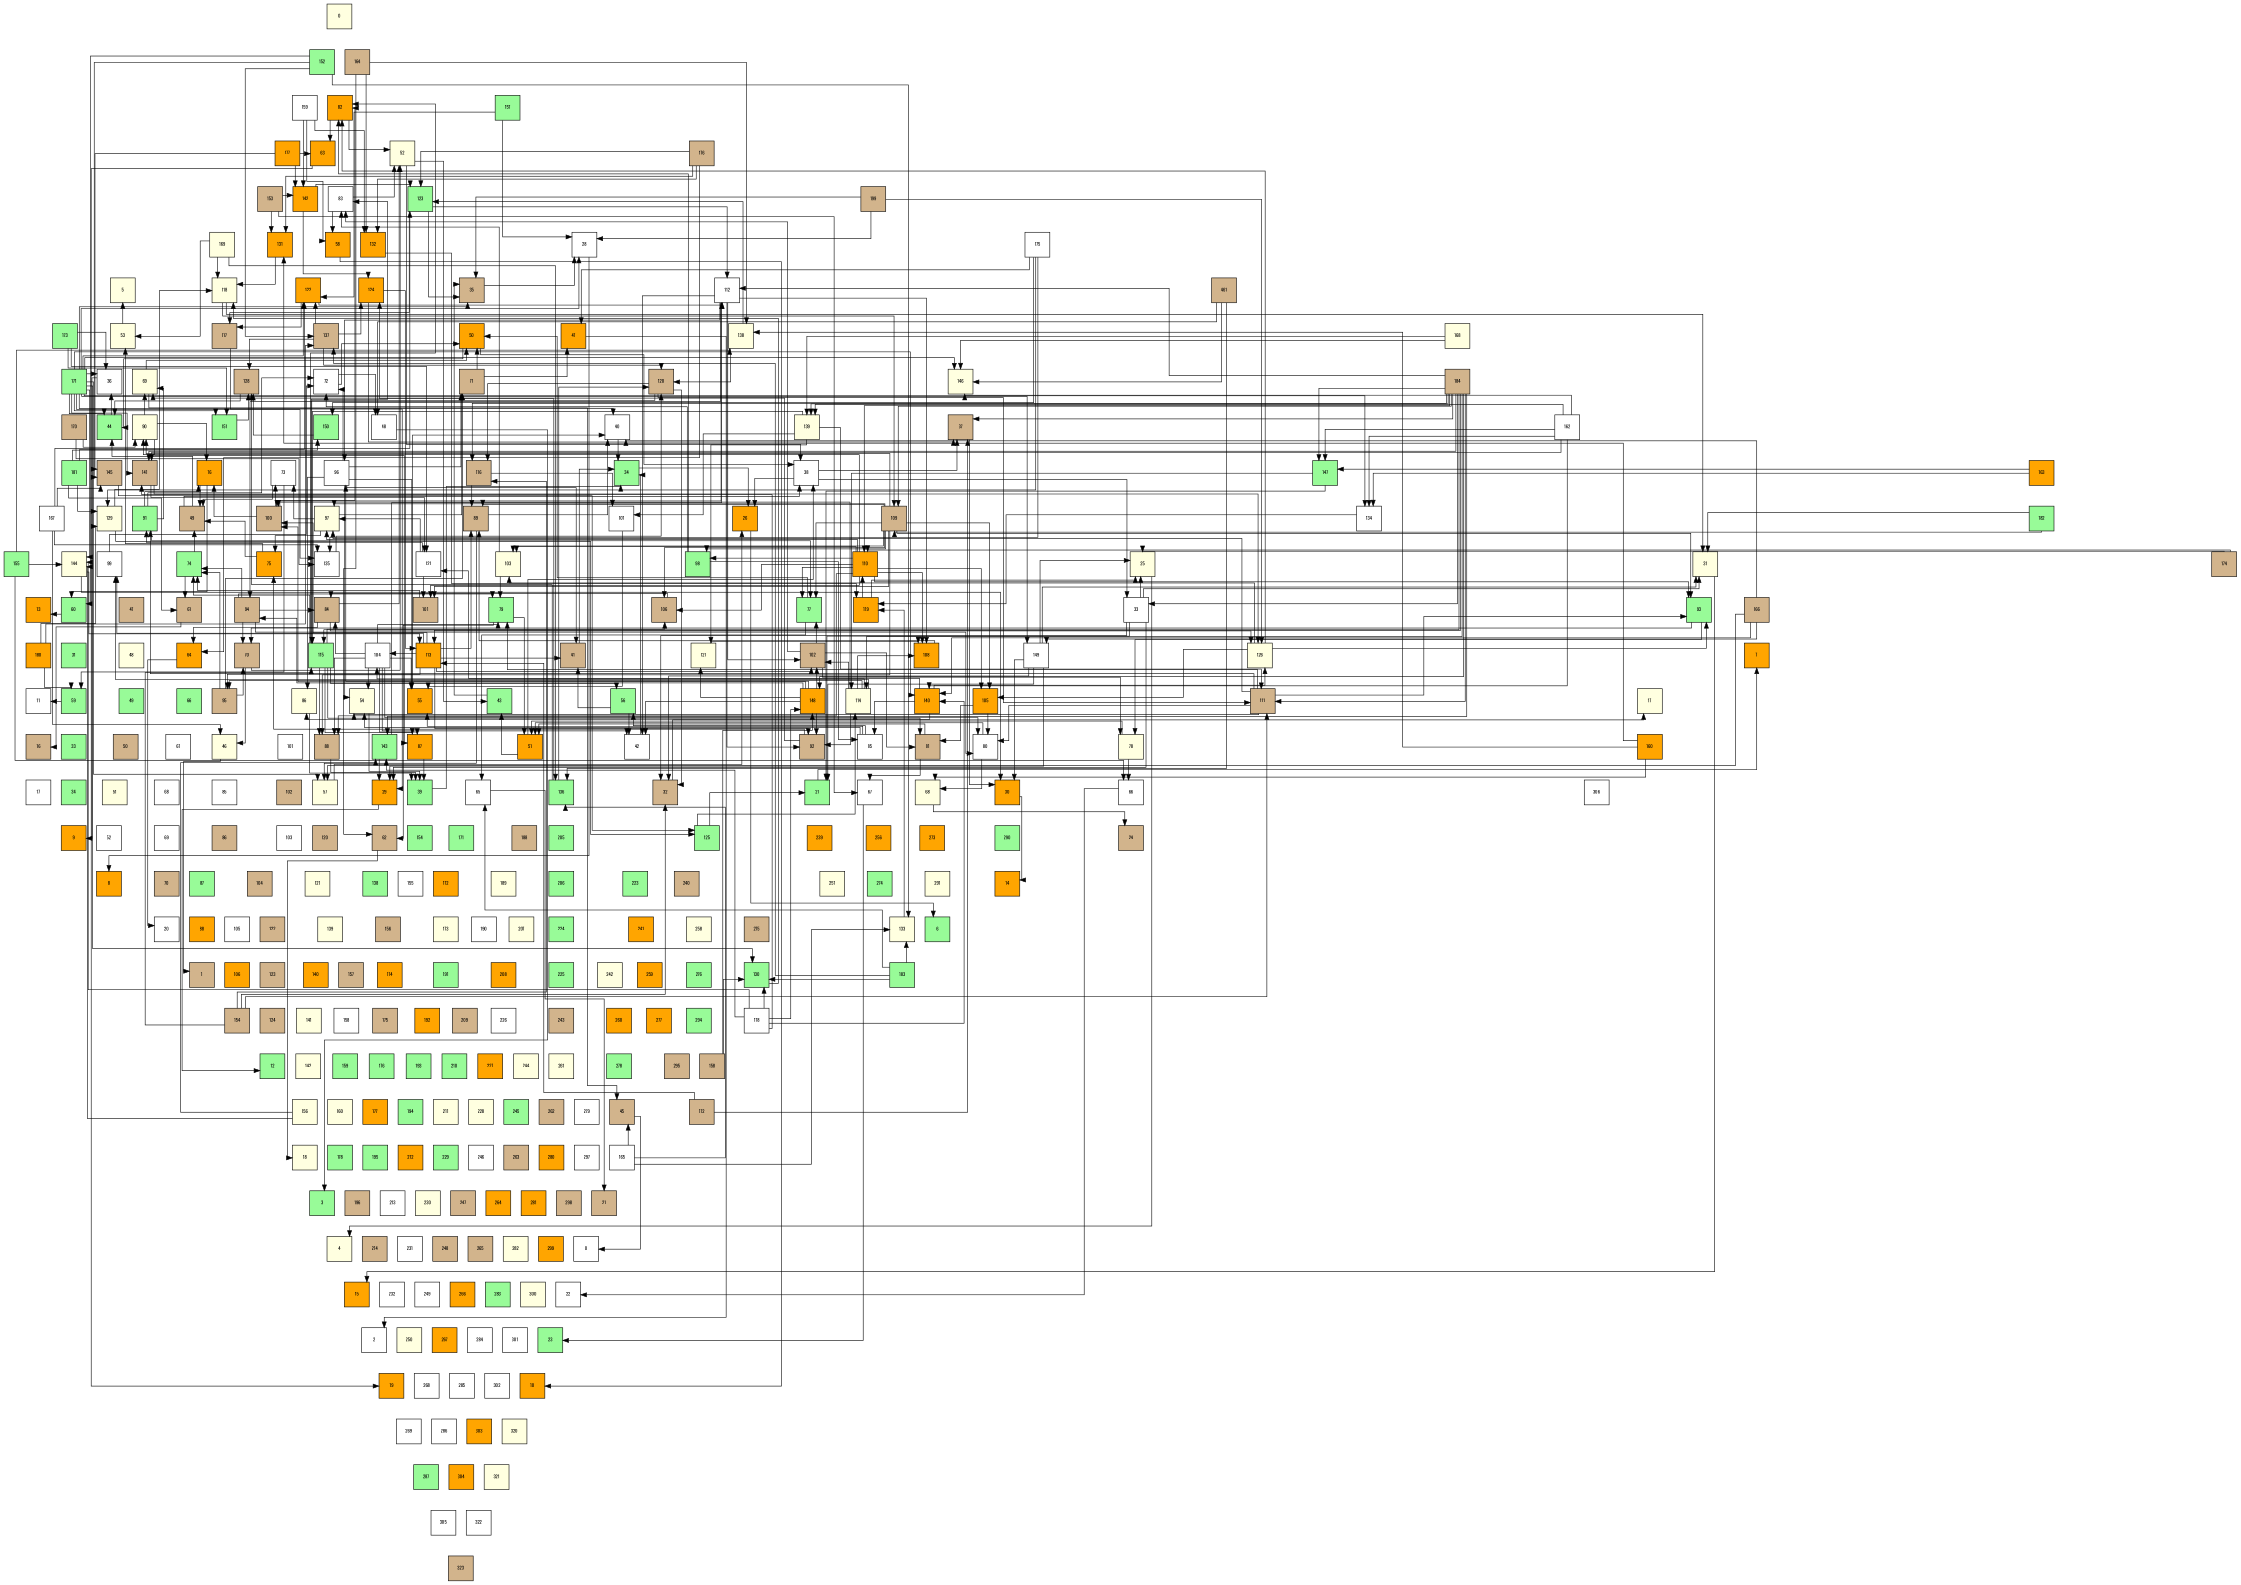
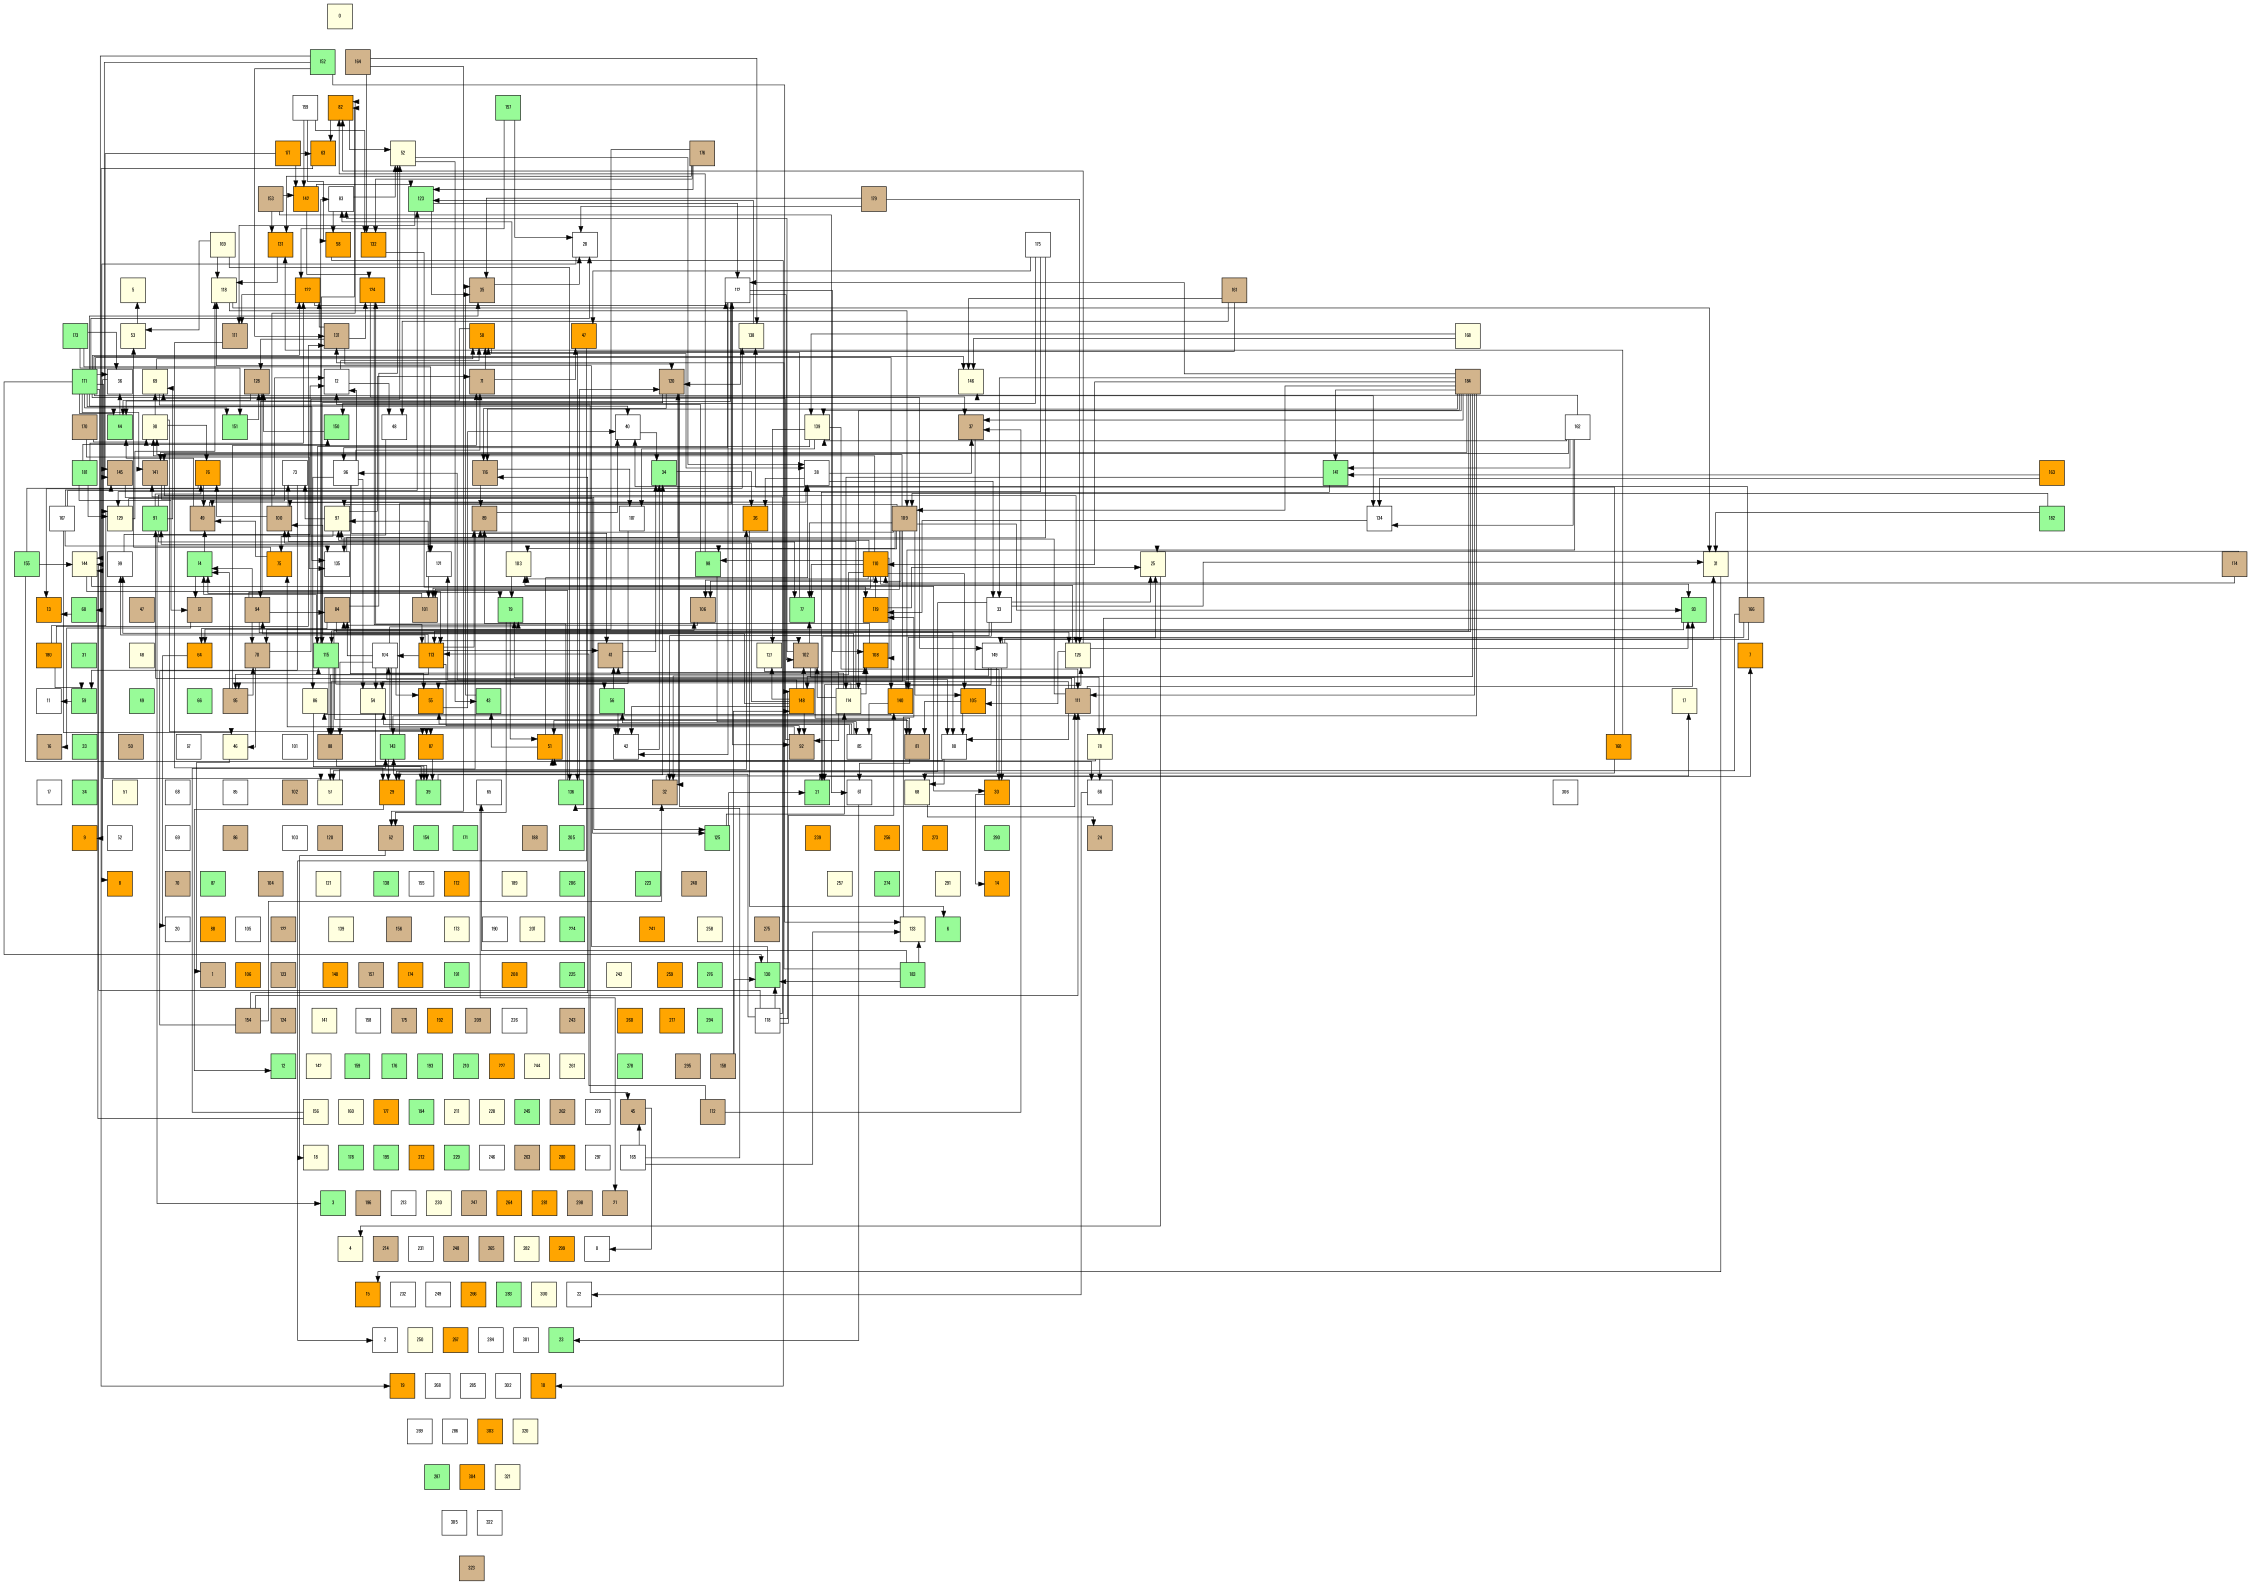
node "199": label "199" -> "179"
node "461": label "461" -> "161"
edge "76" -> "60": now "76" -> "13"
edge "77" -> "65": removed
edge "114" -> "41": added
